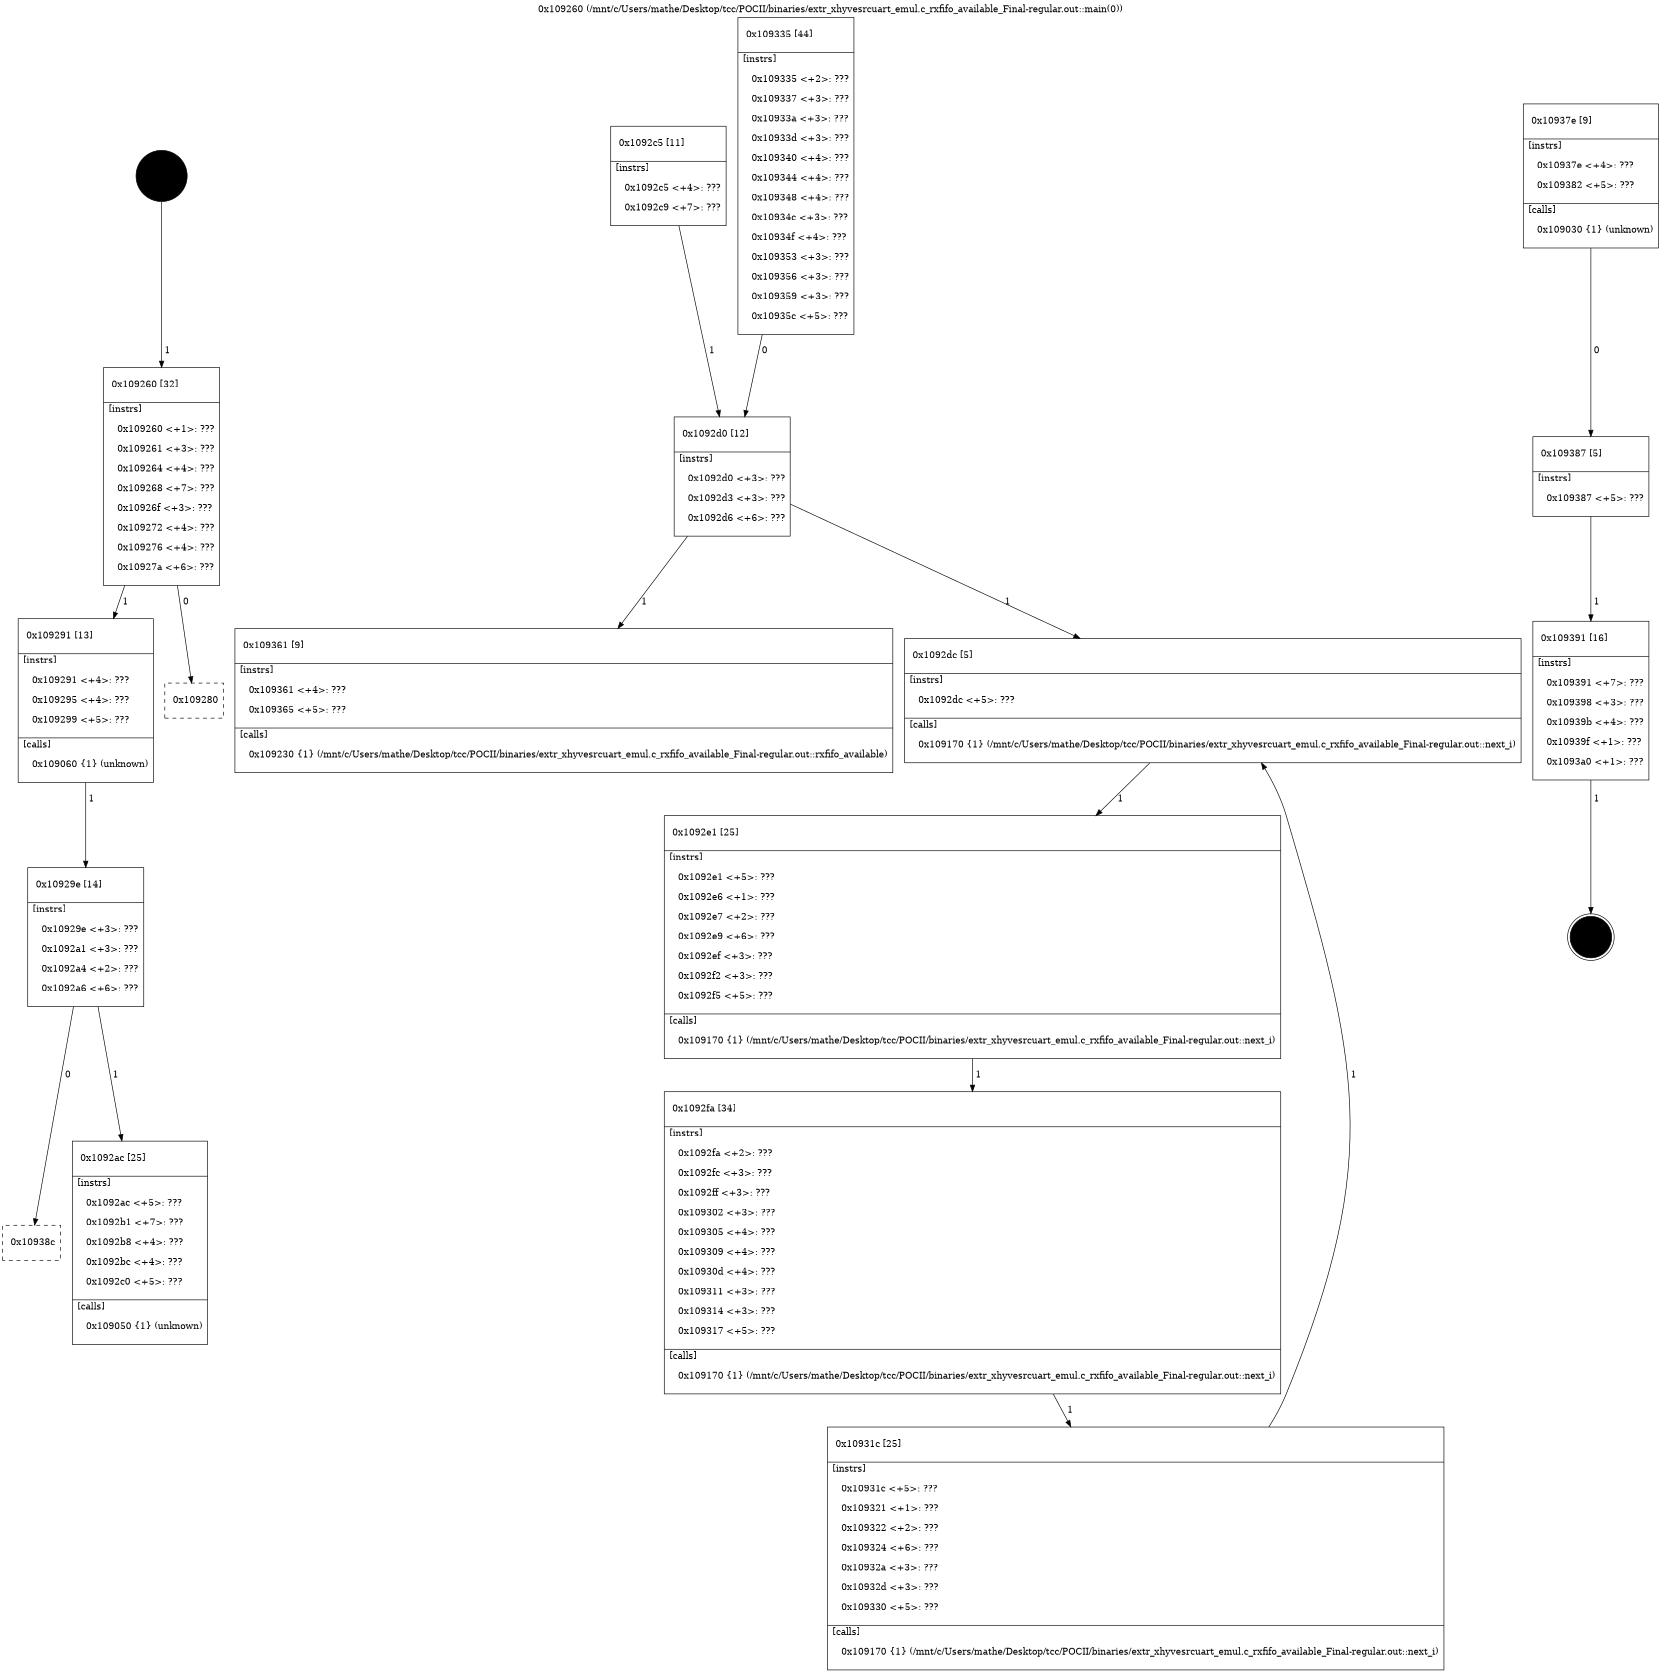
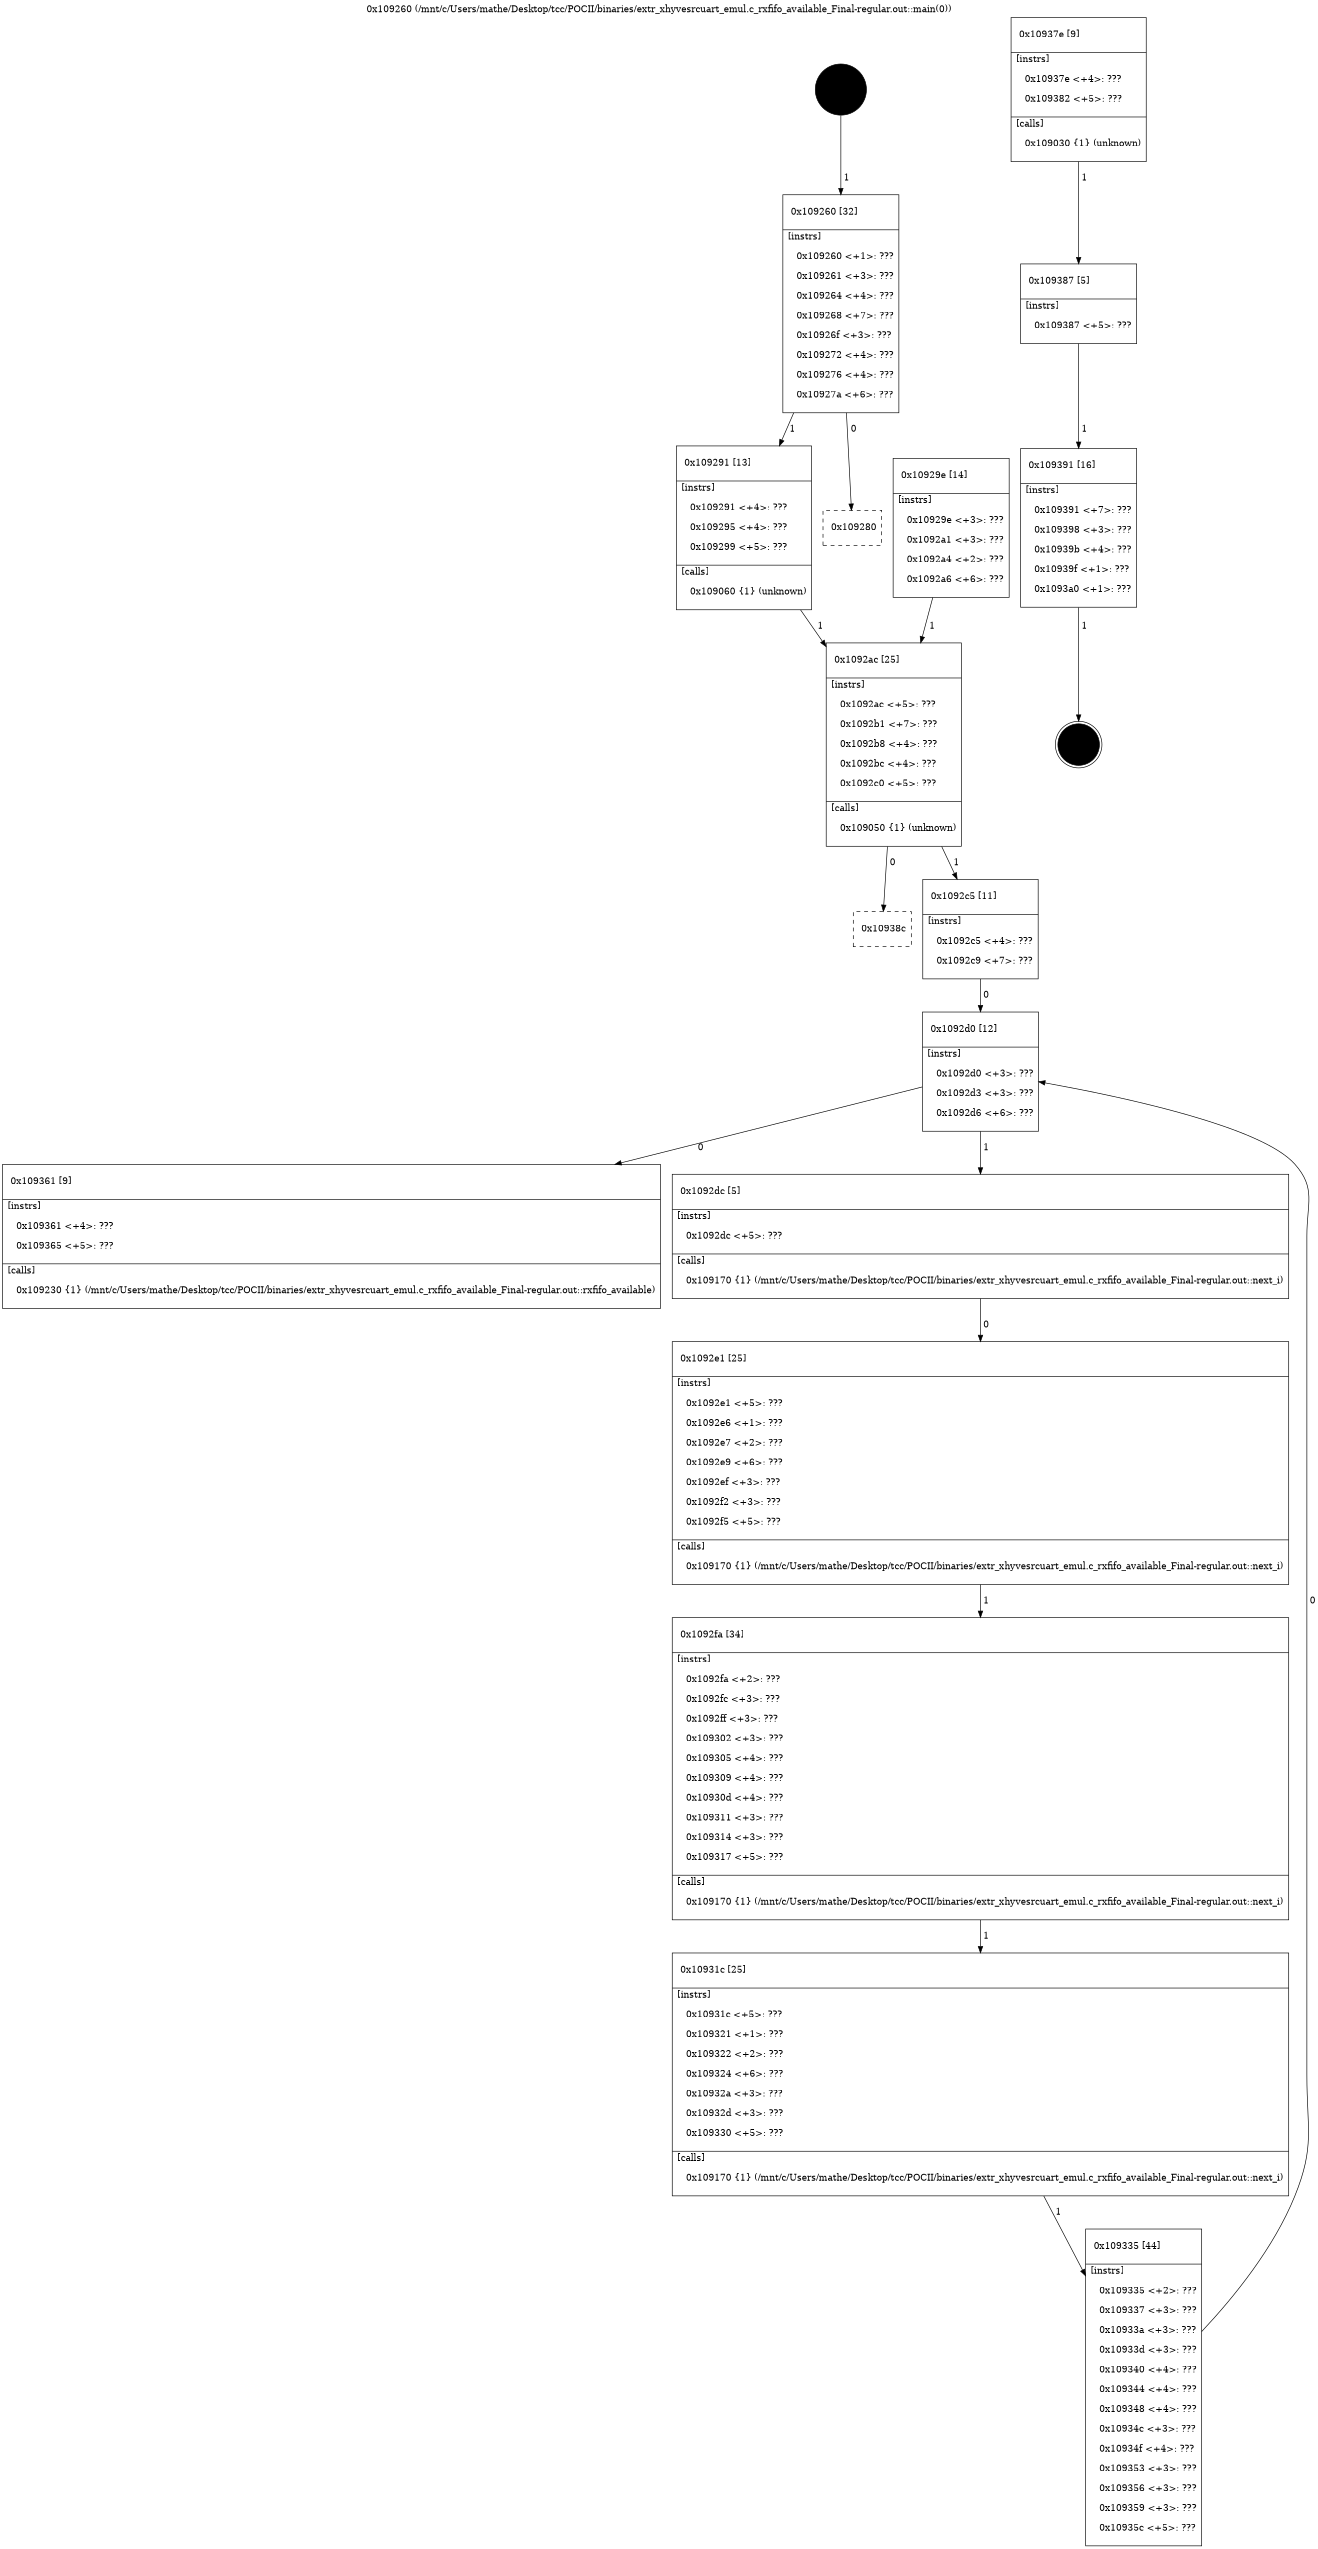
edge "0x1092c5 [11]" -> "0x1092d0 [12]": label " 1" -> " 0"
edge "0x10937e [9]" -> "0x109387 [5]": label " 0" -> " 1"
edge "0x1092d0 [12]" -> "0x109361 [9]": label " 1" -> " 0"
edge "0x1092dc [5]" -> "0x1092e1 [25]": label " 1" -> " 0"
edge "0x109291 [13]" -> "0x10929e [14]": now "0x109291 [13]" -> "0x1092ac [25]"
edge "0x1092ac [25]" -> "0x1092c5 [11]": added, label "1"
edge "0x10931c [25]" -> "0x1092dc [5]": now "0x10931c [25]" -> "0x109335 [44]"
edge "0x10929e [14]" -> "0x10938c": now "0x1092ac [25]" -> "0x10938c"
